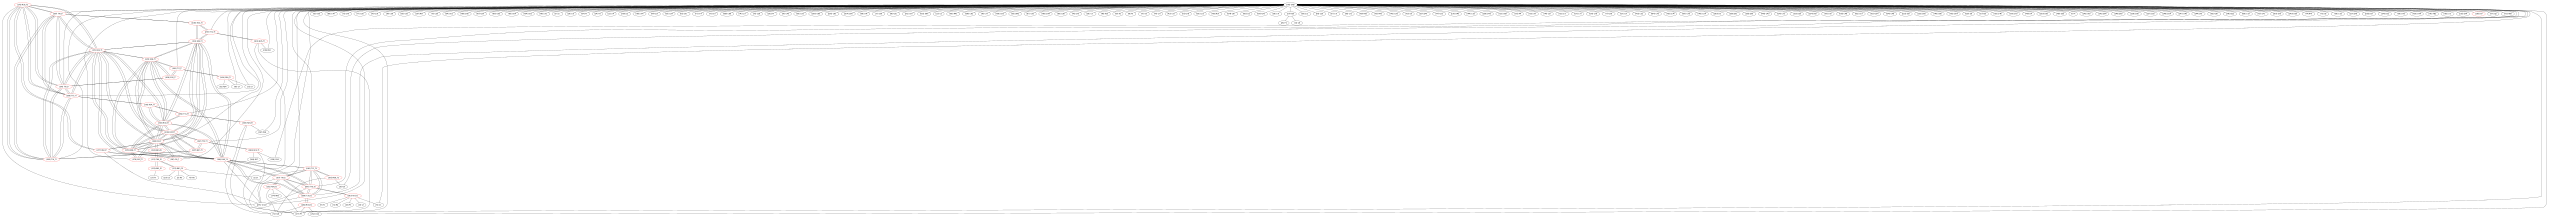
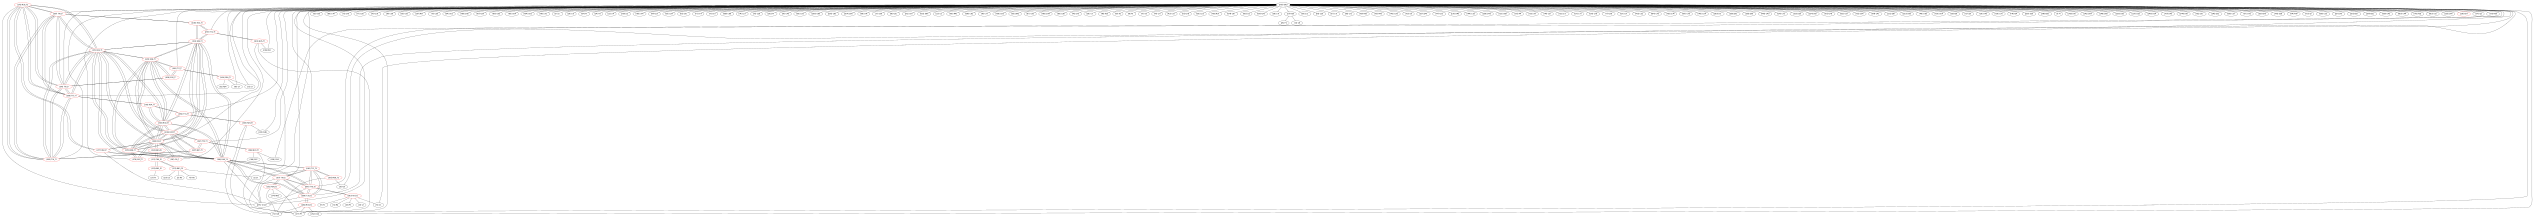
node "(151) C61": removed
